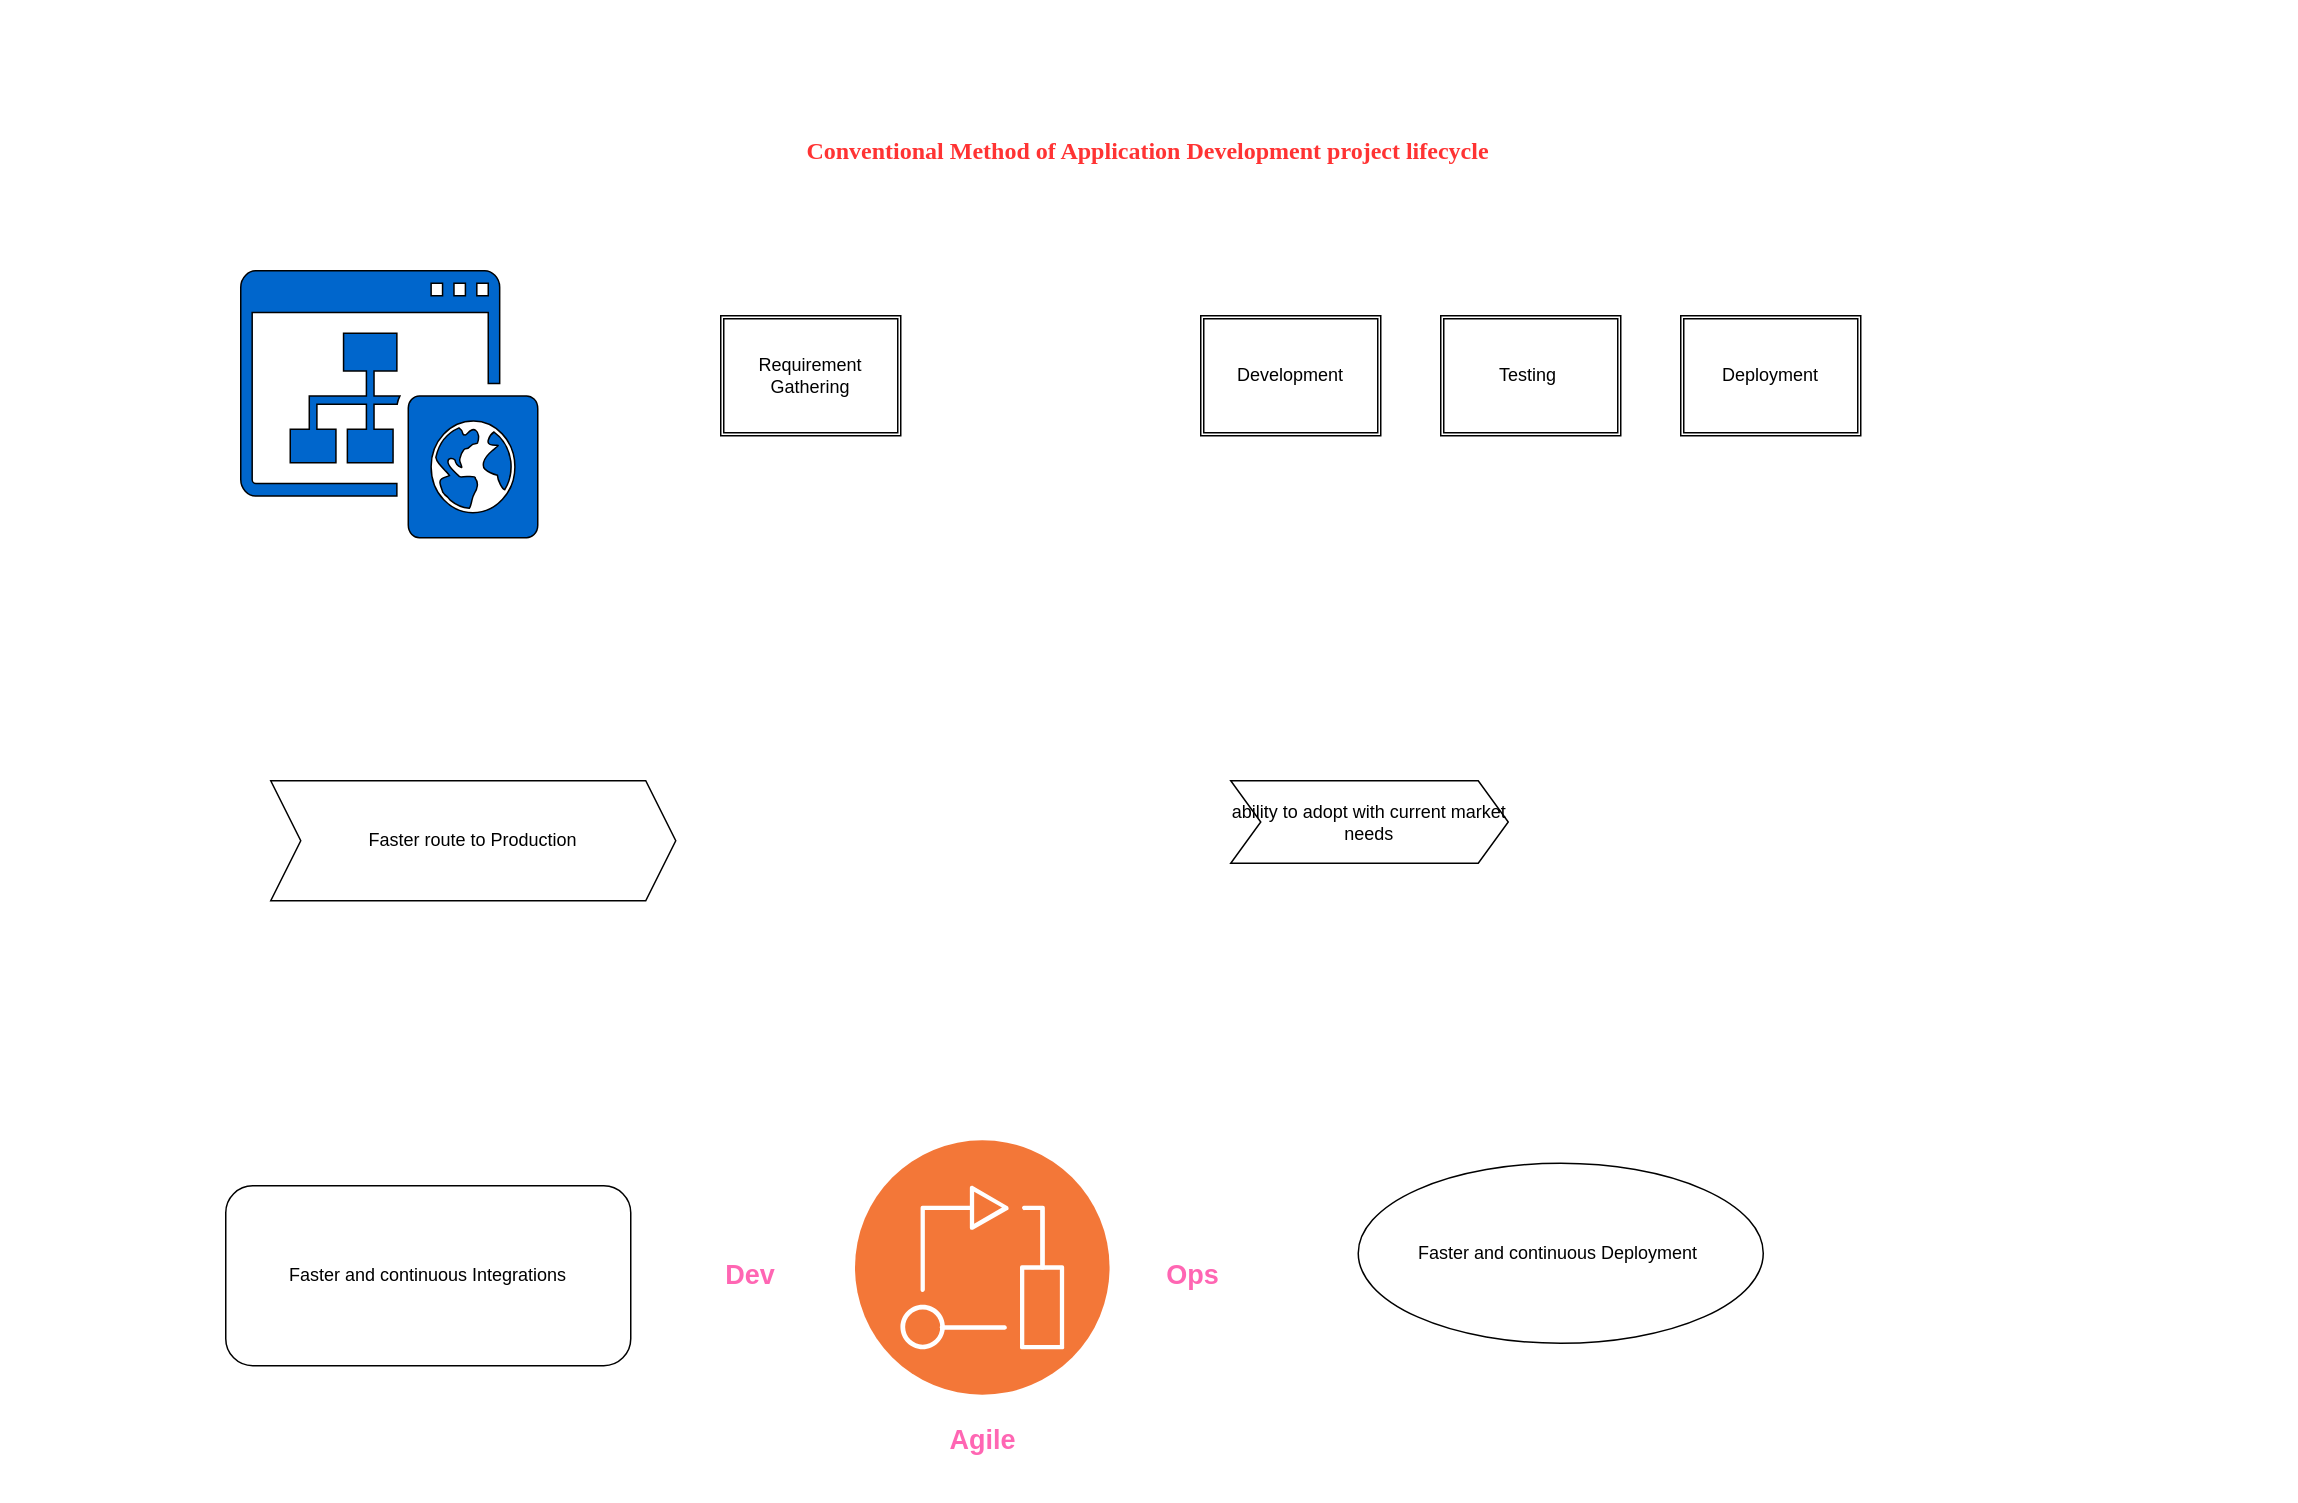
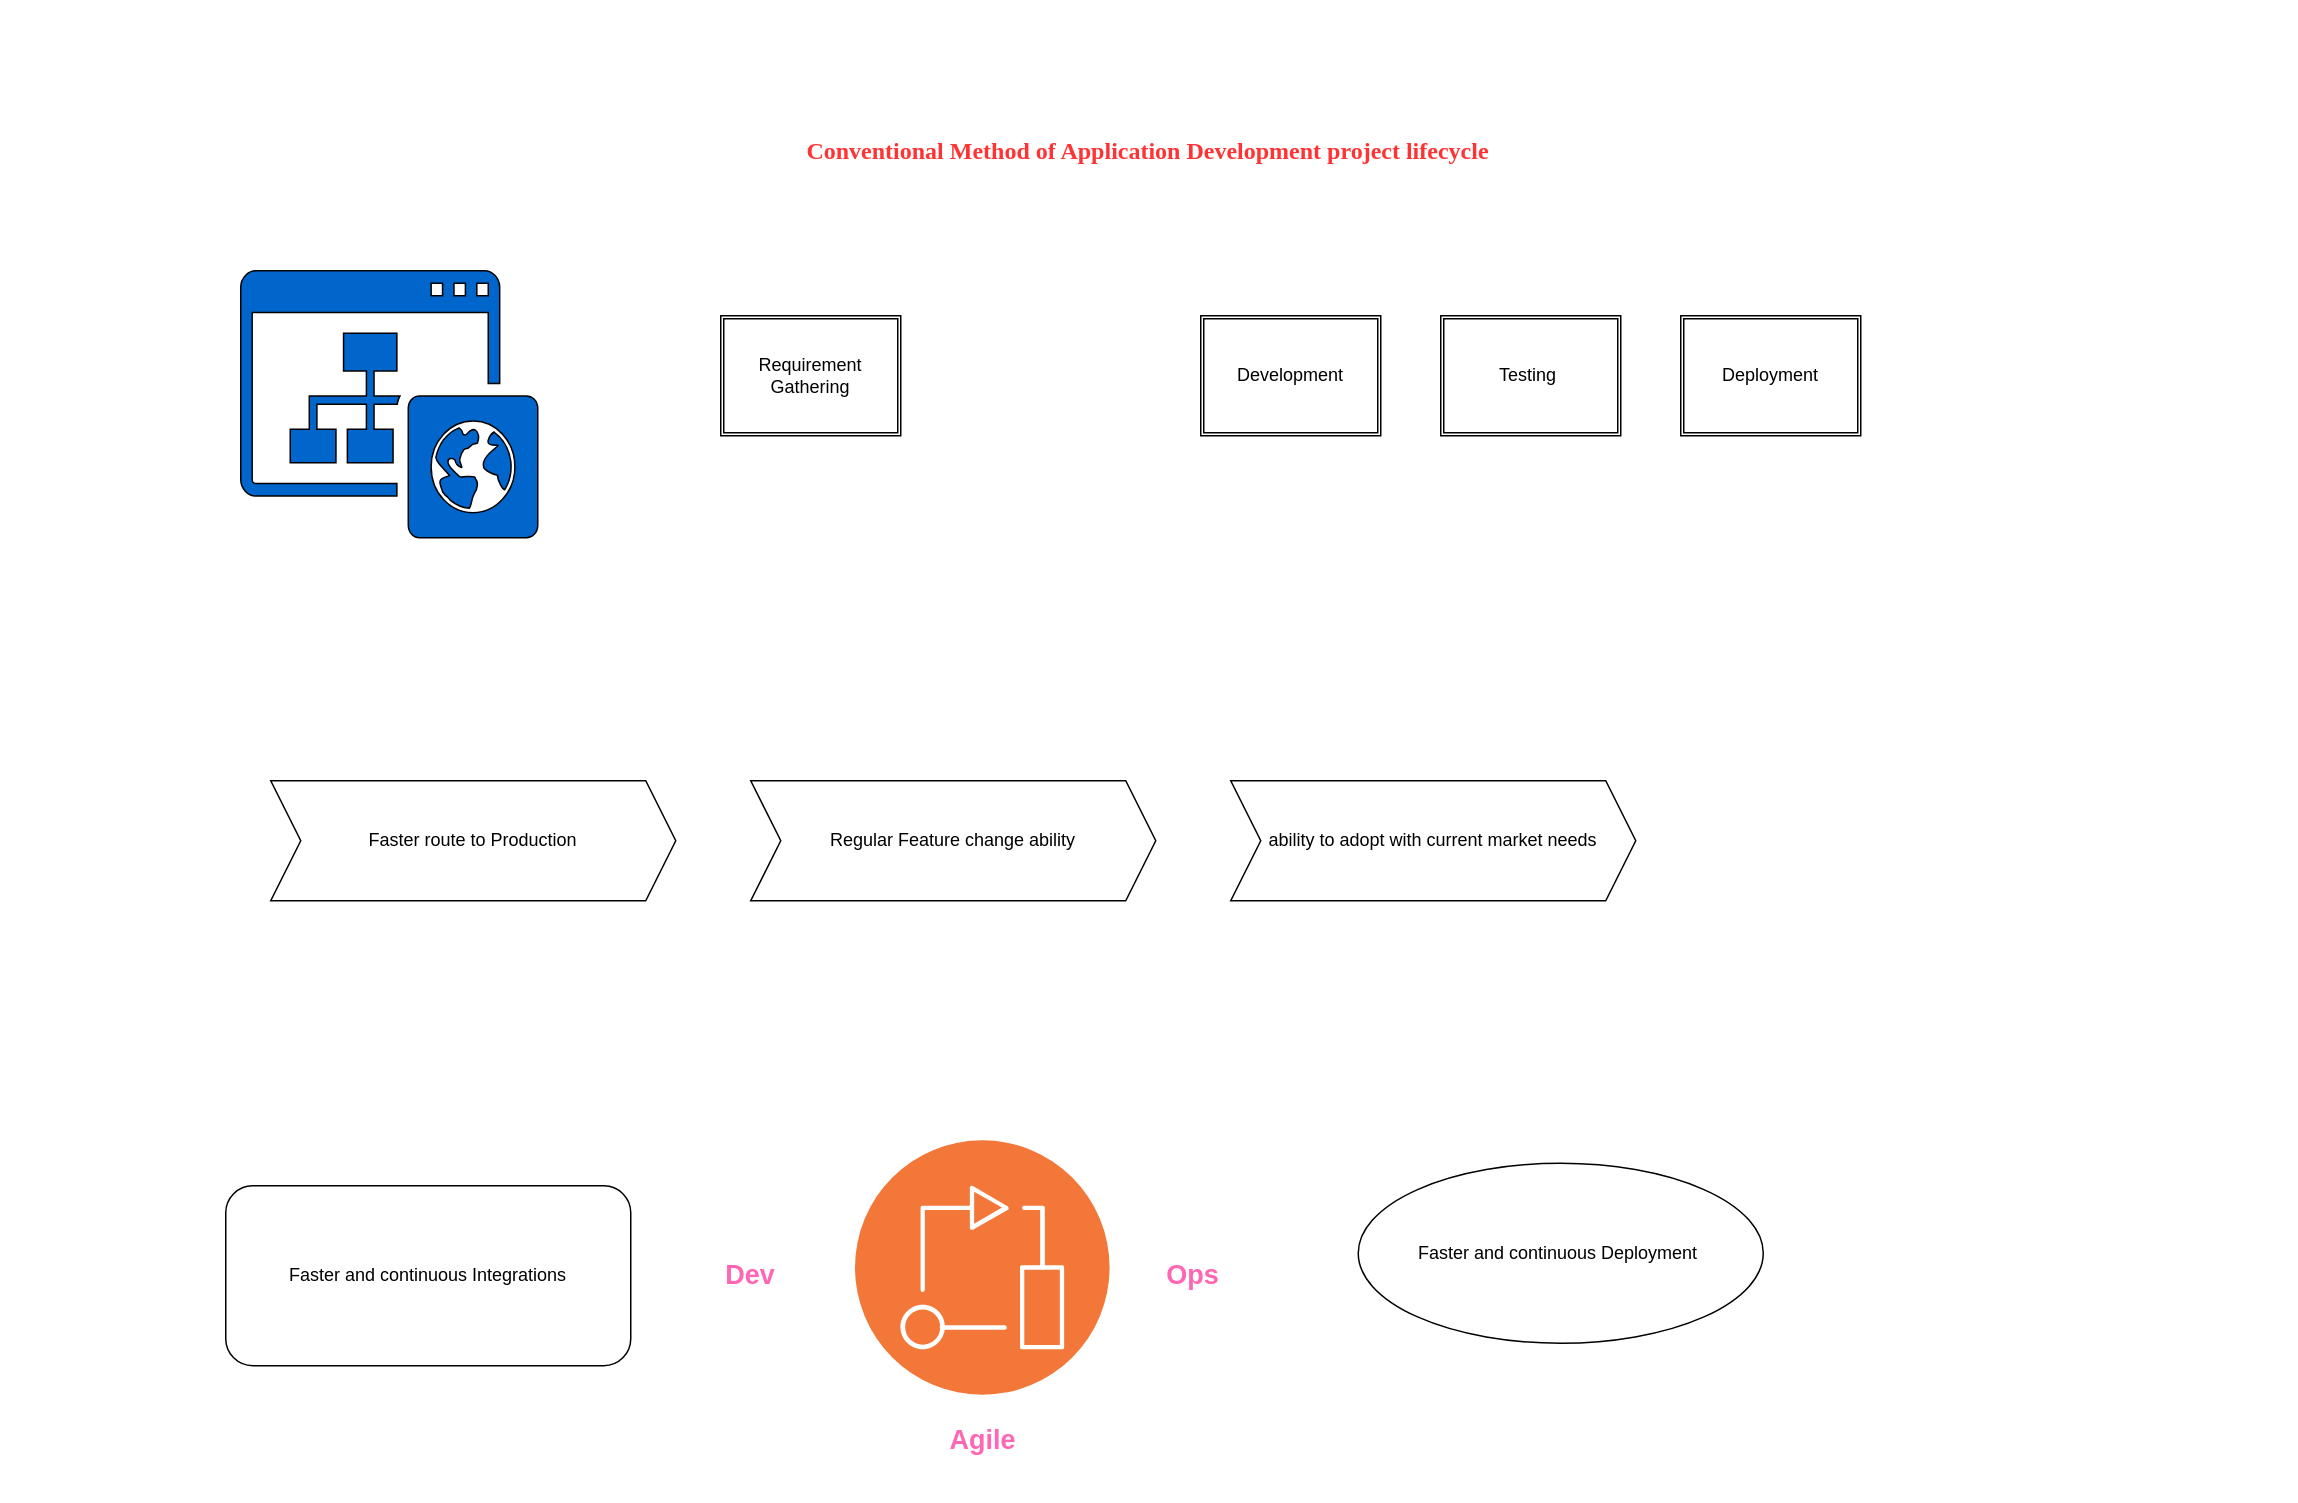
node "ability to adopt with current market needs": size 278x83 -> 405x120
node "Regular Feature change ability": added
